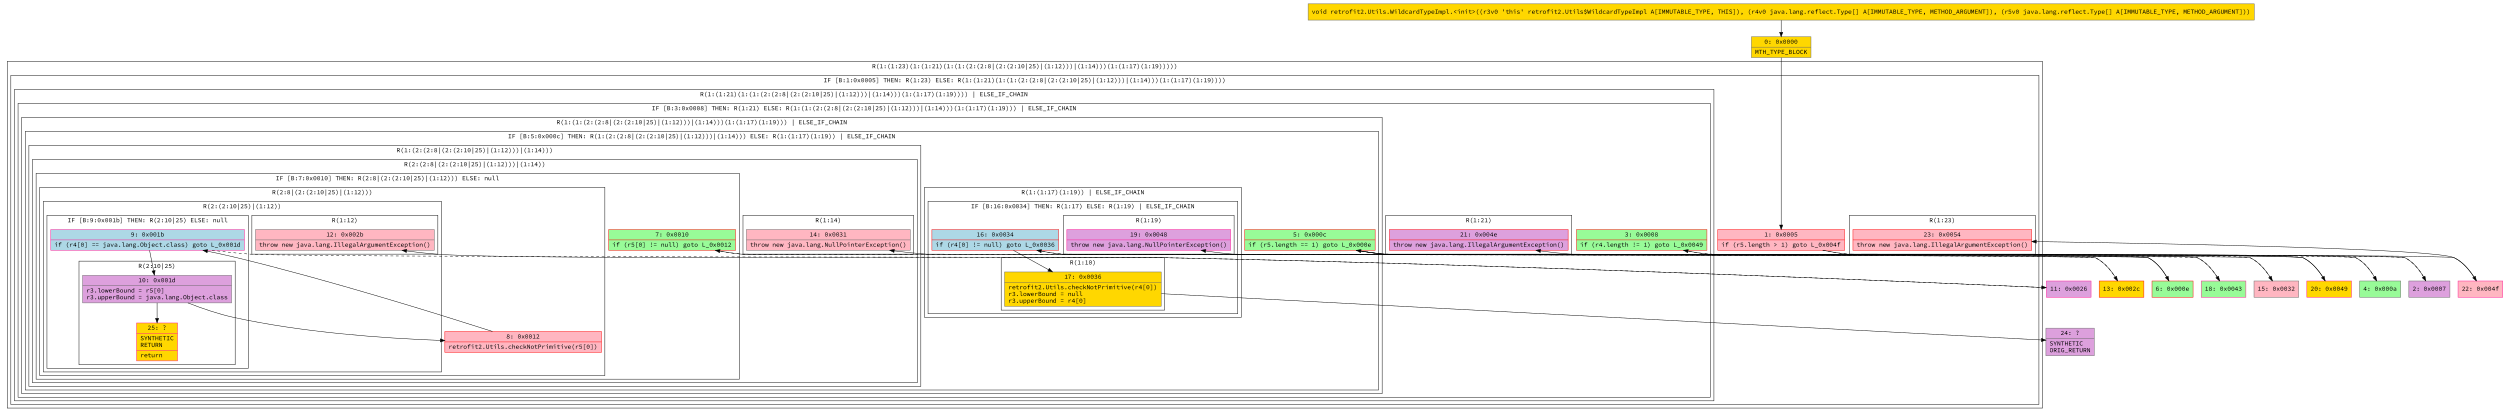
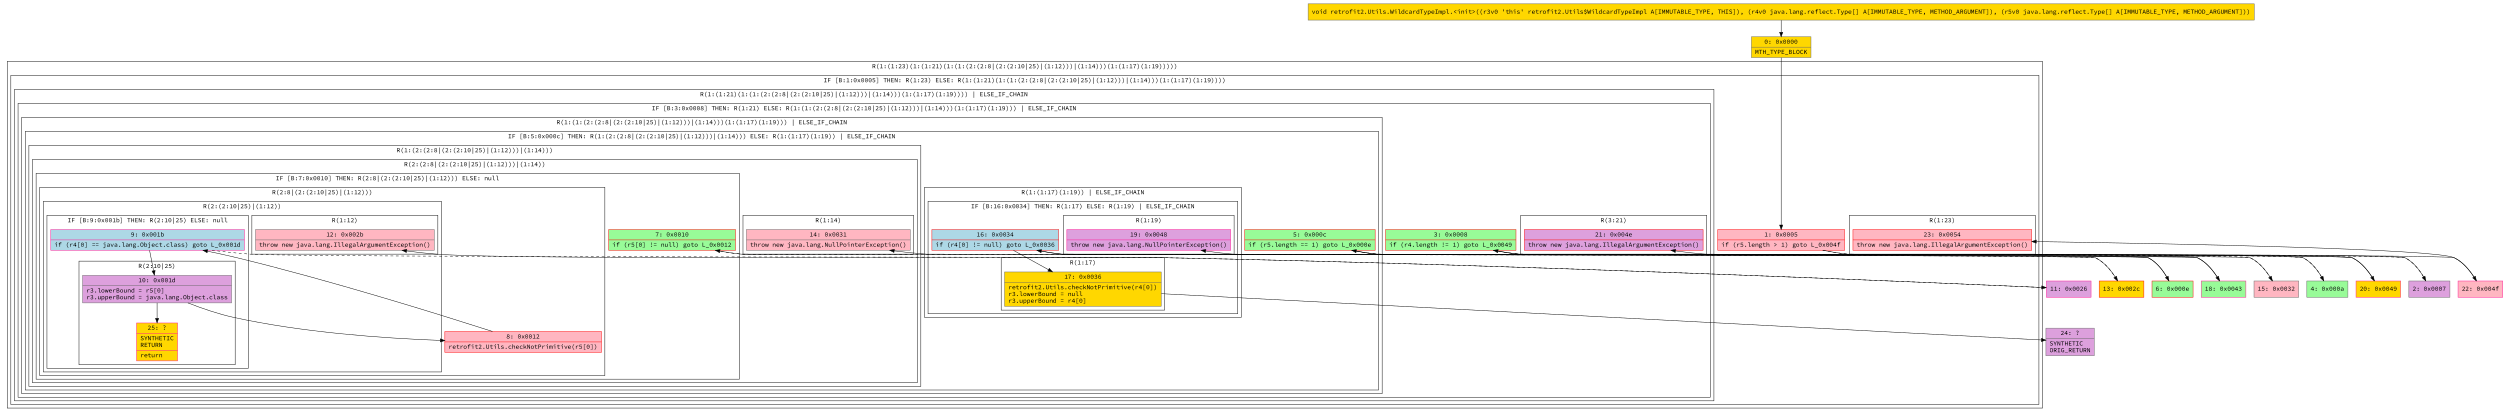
cluster "R(1:21)": label "R(1:21)" -> "R(3:21)"
edge "5: 0x000c" -> "20: 0x0049": now "3: 0x0008" -> "20: 0x0049"
edge "16: 0x0034" -> "18: 0x0043": style dashed -> solid
cluster "R(1:10)": label "R(1:10)" -> "R(1:17)"
